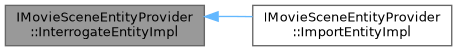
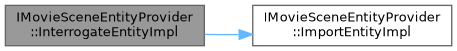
edge "IMovieSceneEntityProvider ::ImportEntityImpl" -> "IMovieSceneEntityProvider ::InterrogateEntityImpl": reversed
